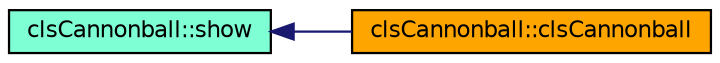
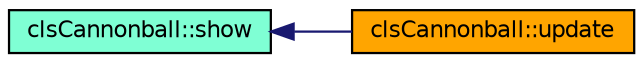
node "clsCannonball::clsCannonball": label "clsCannonball::clsCannonball" -> "clsCannonball::update"
